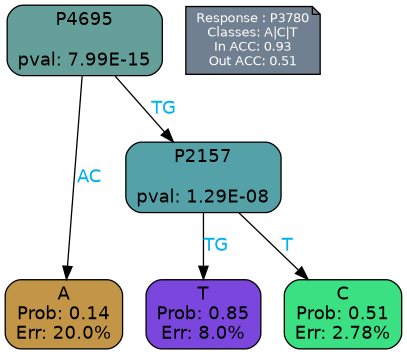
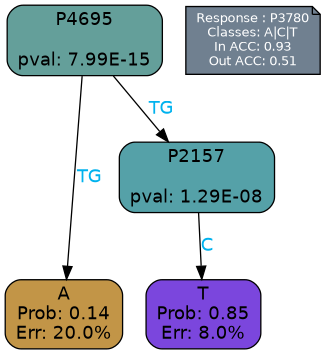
edge "P4695 pval: 7.99E-15" -> "A Prob: 0.14 Err: 20.0%": label "AC" -> "TG"
edge "P2157 pval: 1.29E-08" -> "T Prob: 0.85 Err: 8.0%": label "TG" -> "C"
node "C Prob: 0.51 Err: 2.78%": removed
